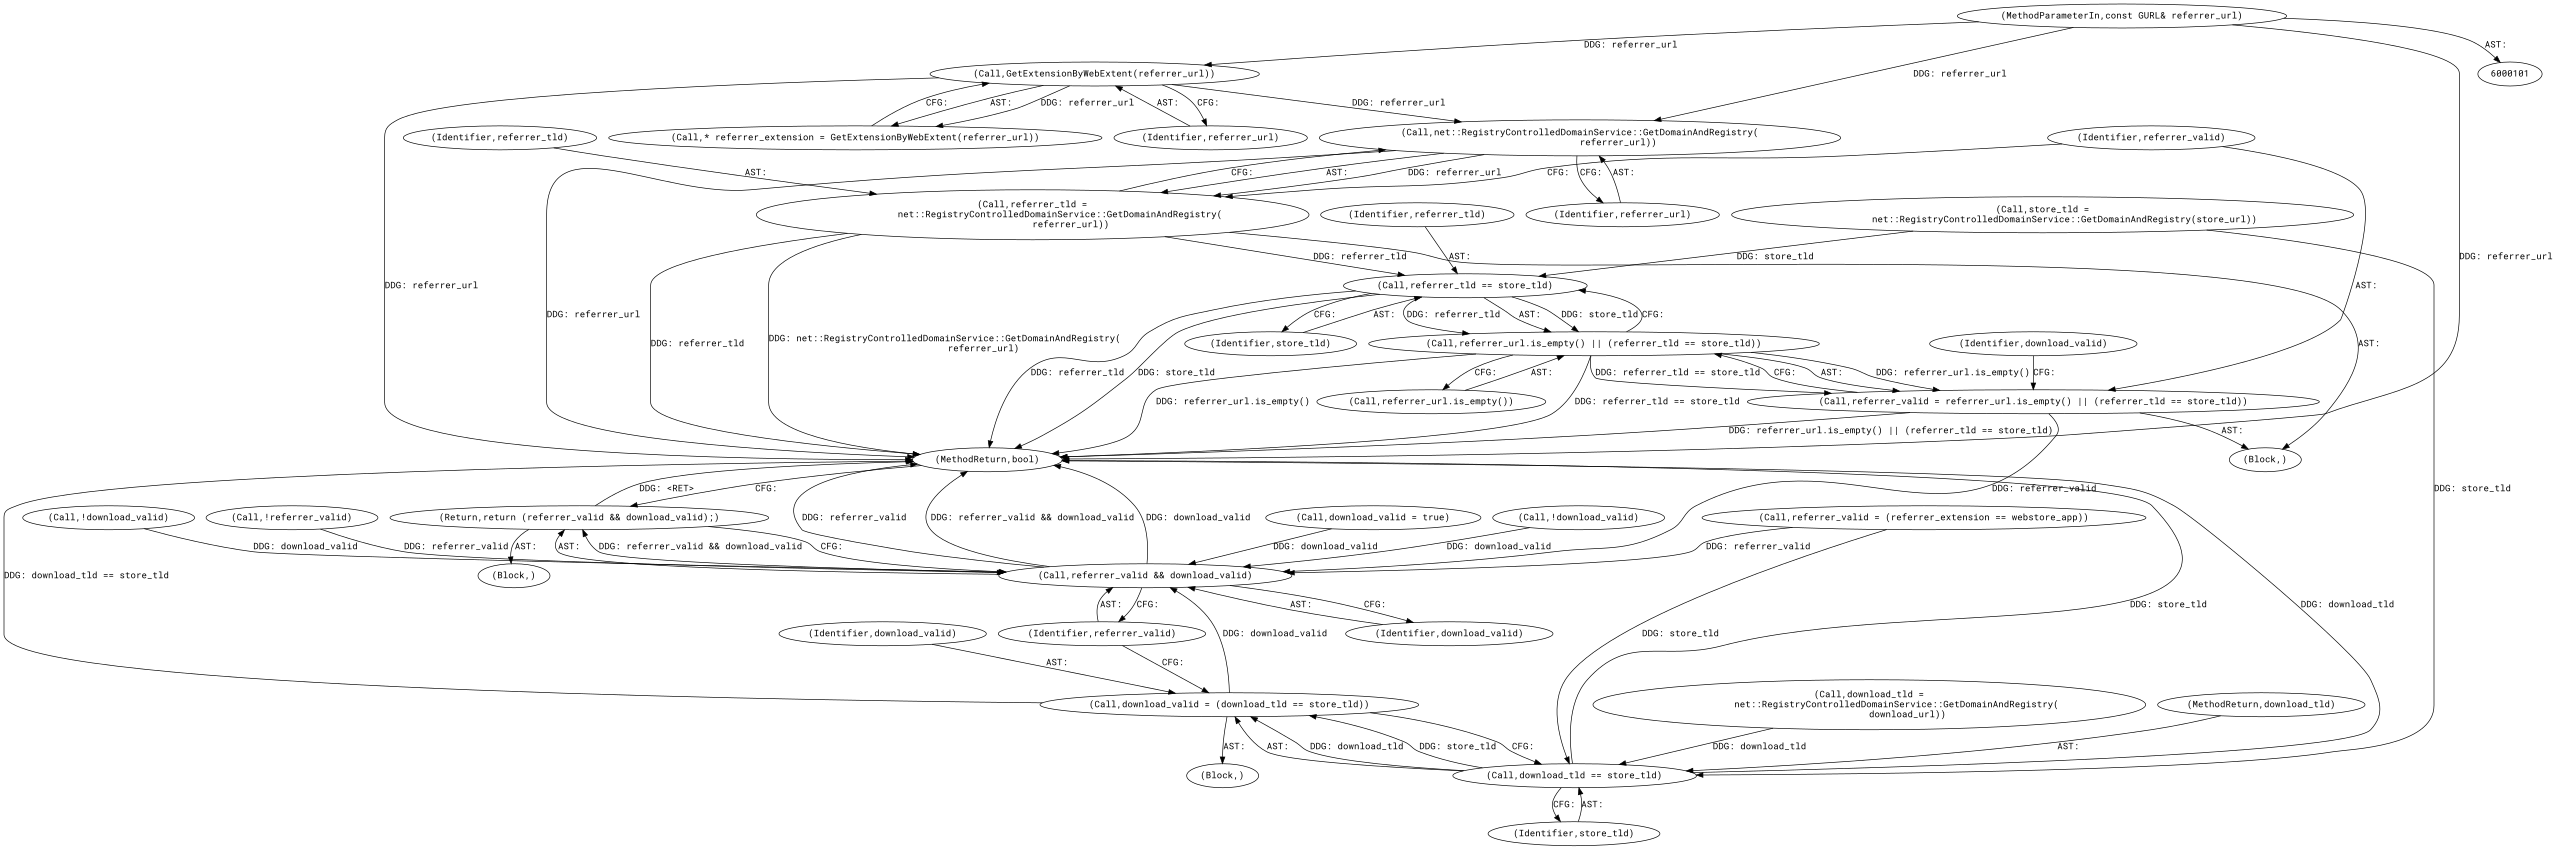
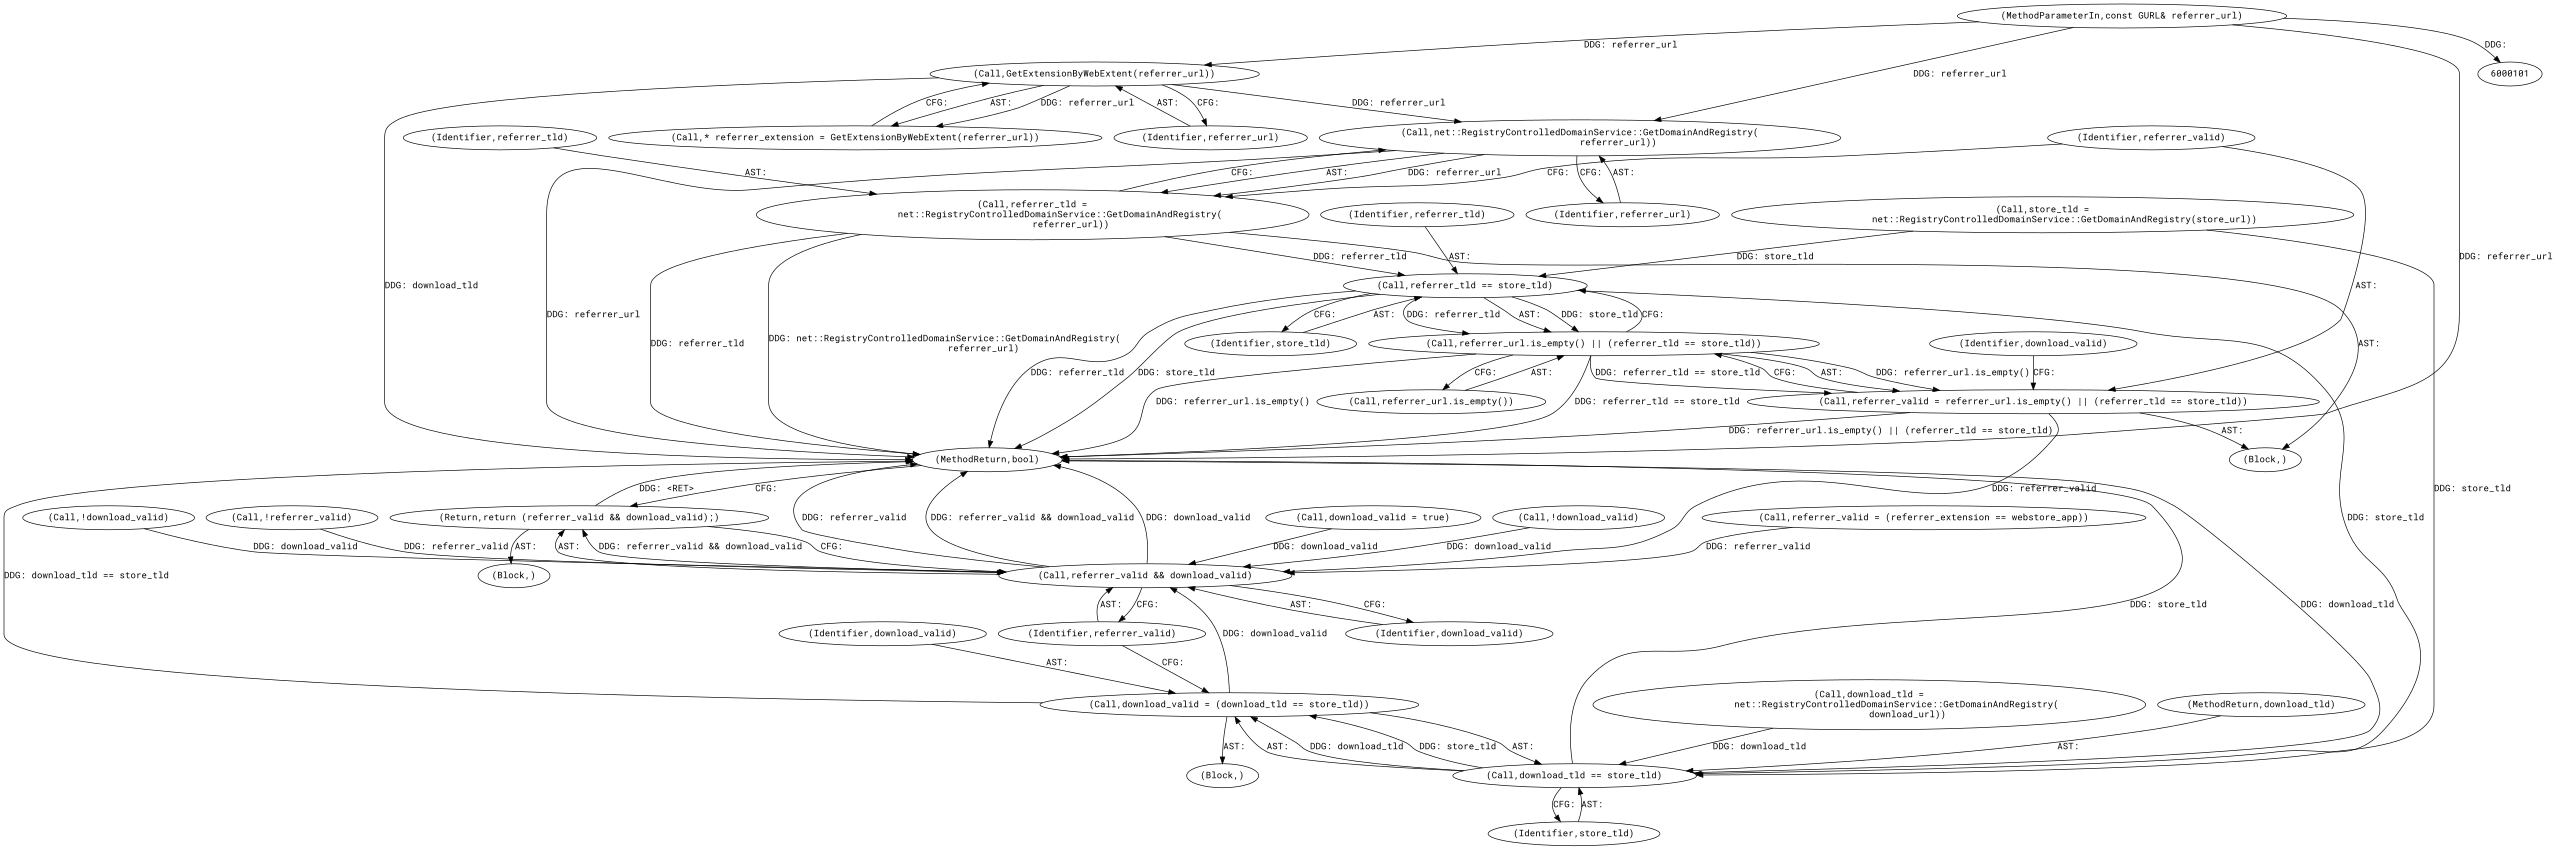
edge "(MethodParameterIn,const GURL& referrer_url)" -> "6000101": label "AST: " -> "DDG: "
edge "(Call,GetExtensionByWebExtent(referrer_url))" -> "(MethodReturn,bool)": label "DDG: referrer_url" -> "DDG: download_tld"
edge "(Call,referrer_valid = (referrer_extension == webstore_app))" -> "(Call,download_tld == store_tld)": now "(Call,referrer_tld == store_tld)" -> "(Call,download_tld == store_tld)"
edge "(Call,download_valid = (download_tld == store_tld))" -> "(Call,download_tld == store_tld)": label "CFG: " -> "AST: "
